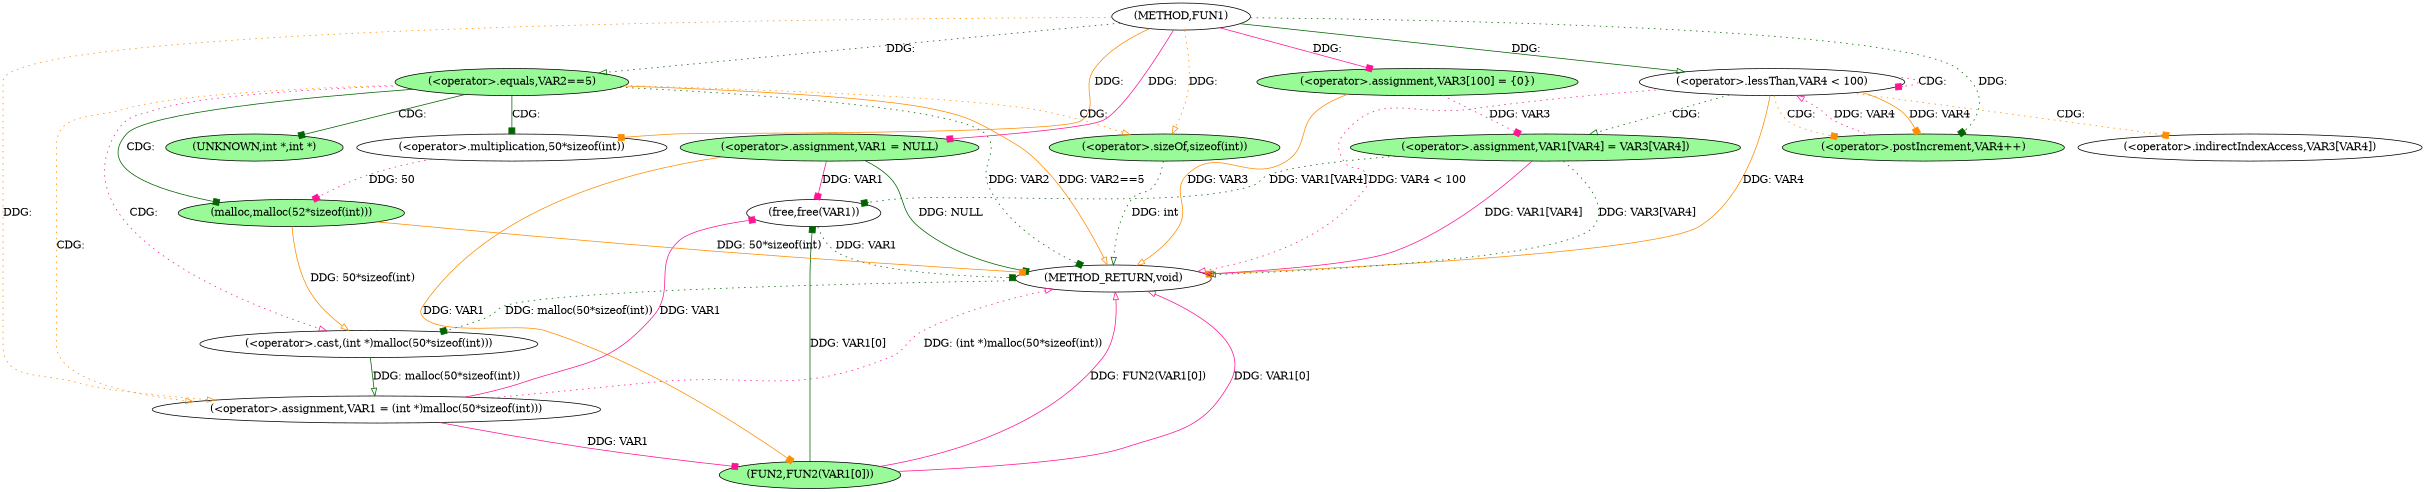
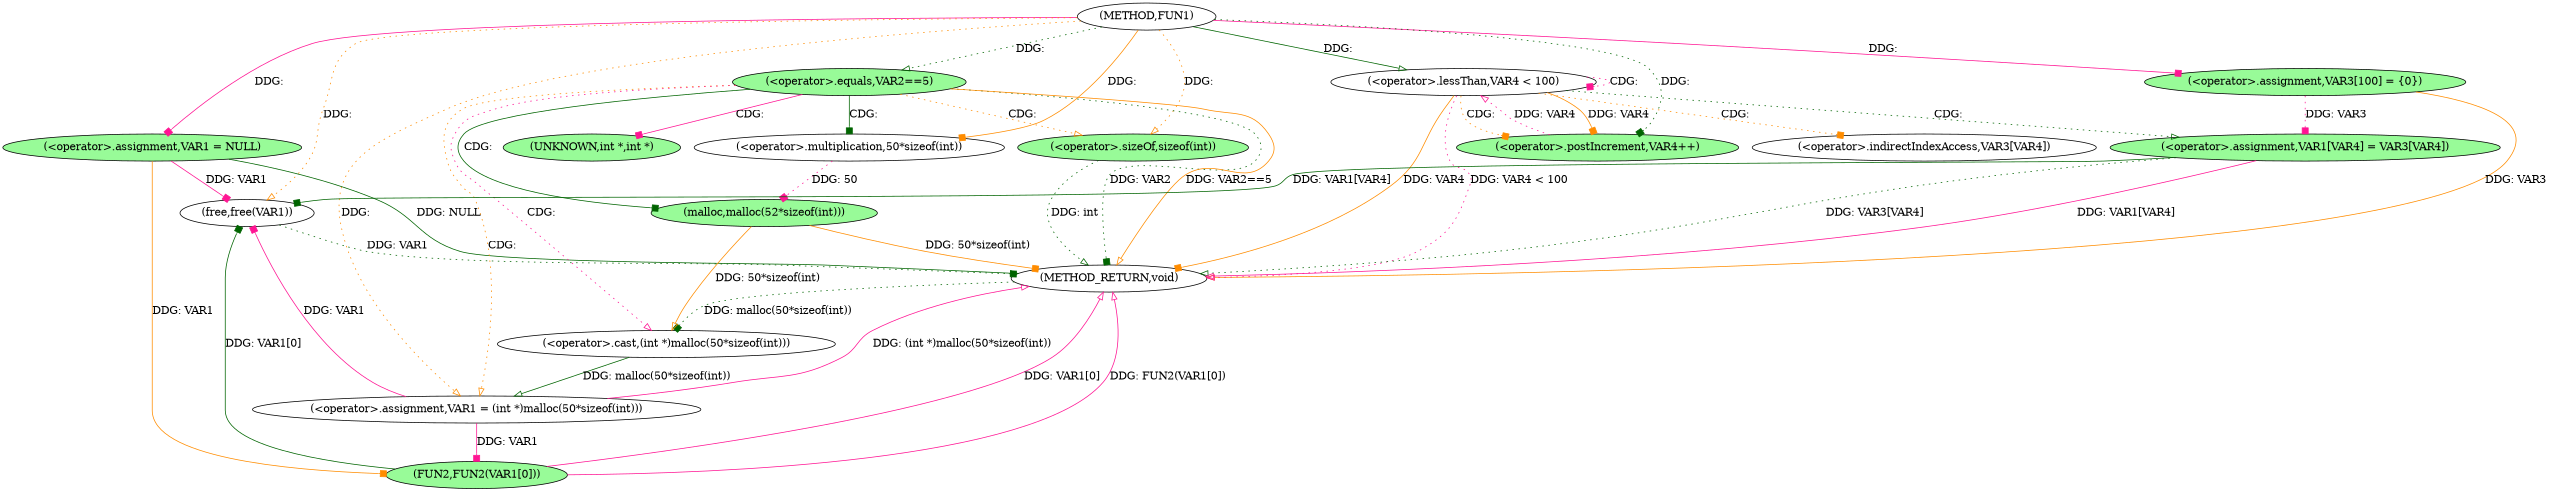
edge "(METHOD,FUN1)" -> "(free,free(VAR1))": added, label "DDG:"
edge "(<operator>.equals,VAR2==5)" -> "(UNKNOWN,int *,int *)": color darkgreen -> deeppink
edge "(<operator>.assignment,VAR1[VAR4] = VAR3[VAR4])" -> "(free,free(VAR1))": style dotted -> solid
edge "(<operator>.assignment,VAR1 = NULL)" -> "(METHOD_RETURN,void)": arrowhead box -> onormal
edge "(<operator>.assignment,VAR1 = (int *)malloc(50*sizeof(int)))" -> "(METHOD_RETURN,void)": style dotted -> solid
